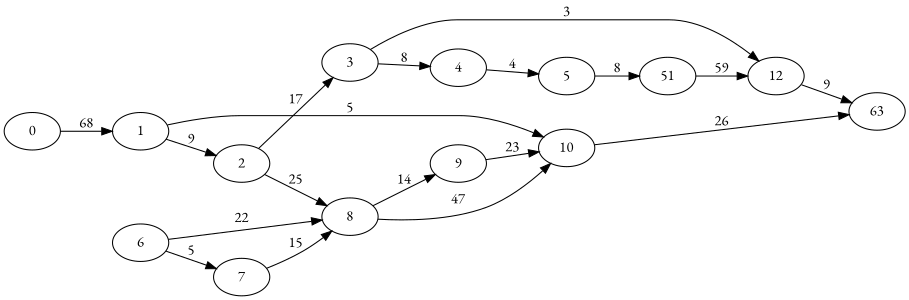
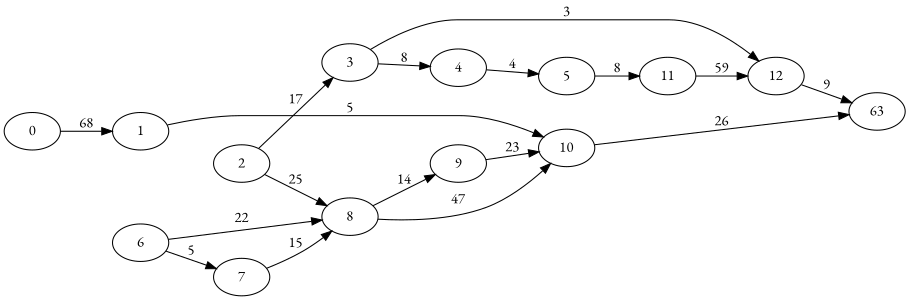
node "51": label "51" -> "11"
edge "1" -> "2": removed, label "9"
